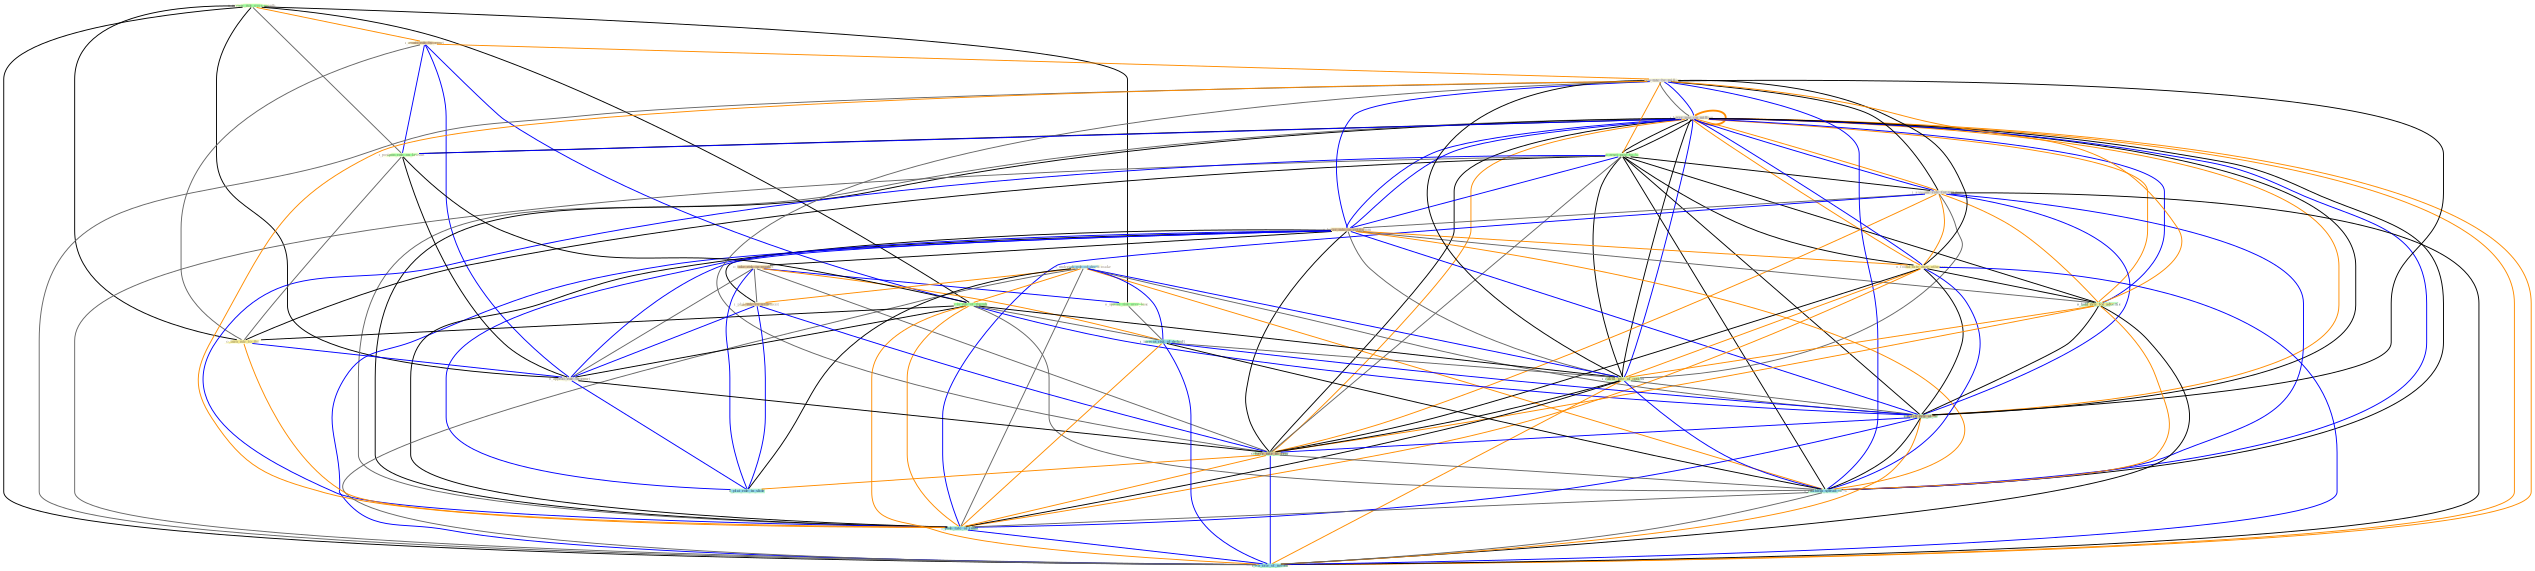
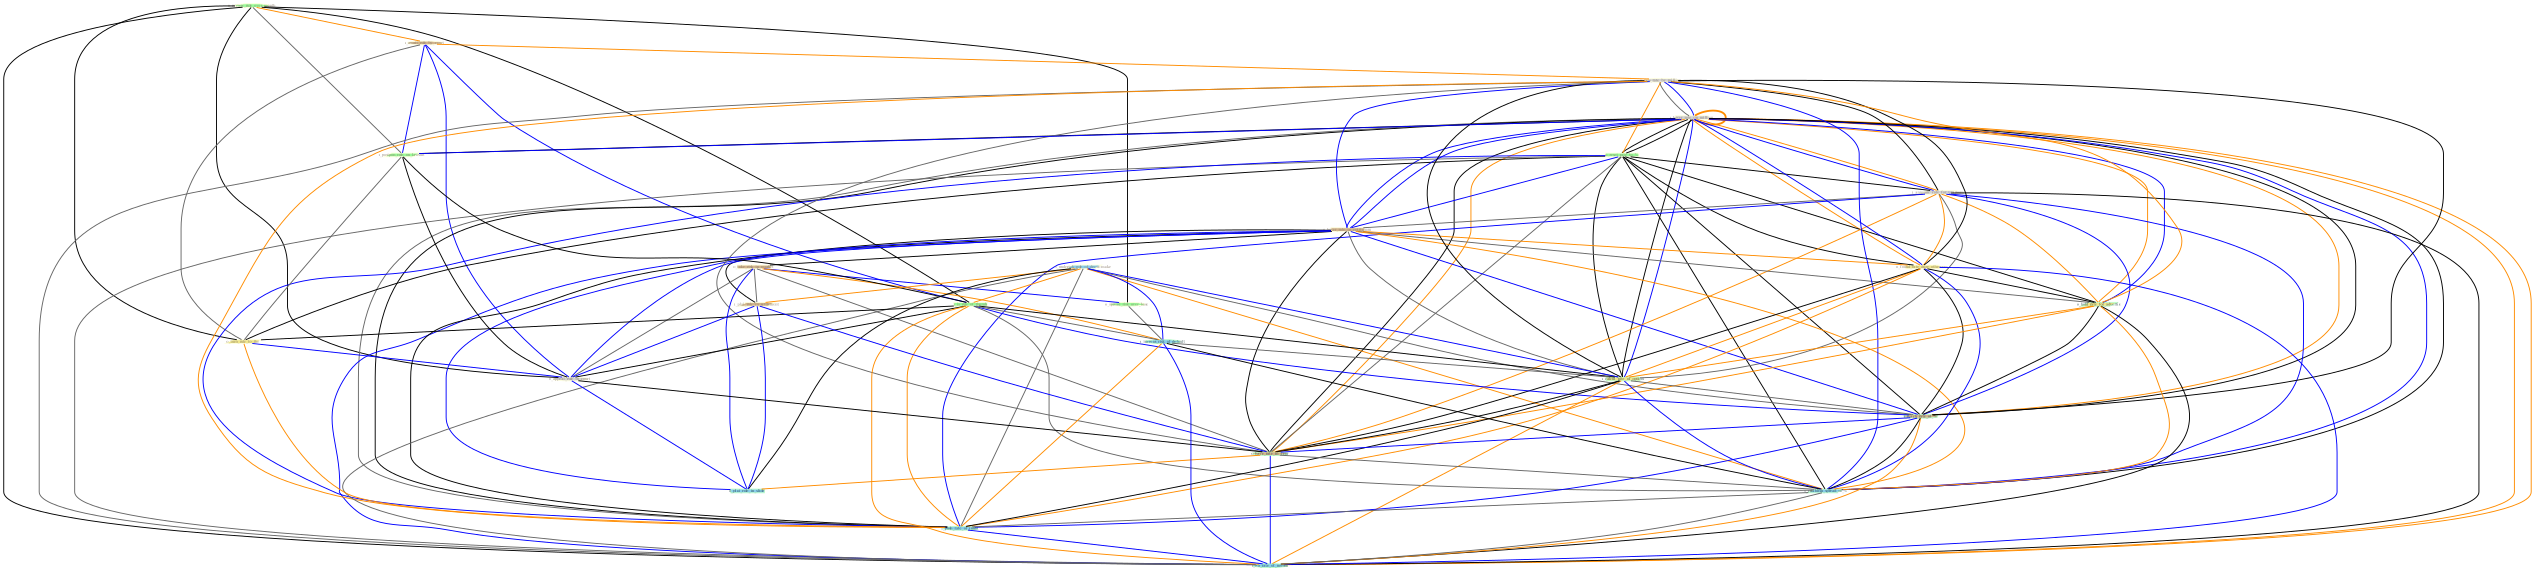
edge "1_increas_risk_of_default" -- "1_reach_rate_of_%": removed
edge "0_have_rate_in_year" -- "1_push_rate_of_inflat": removed
